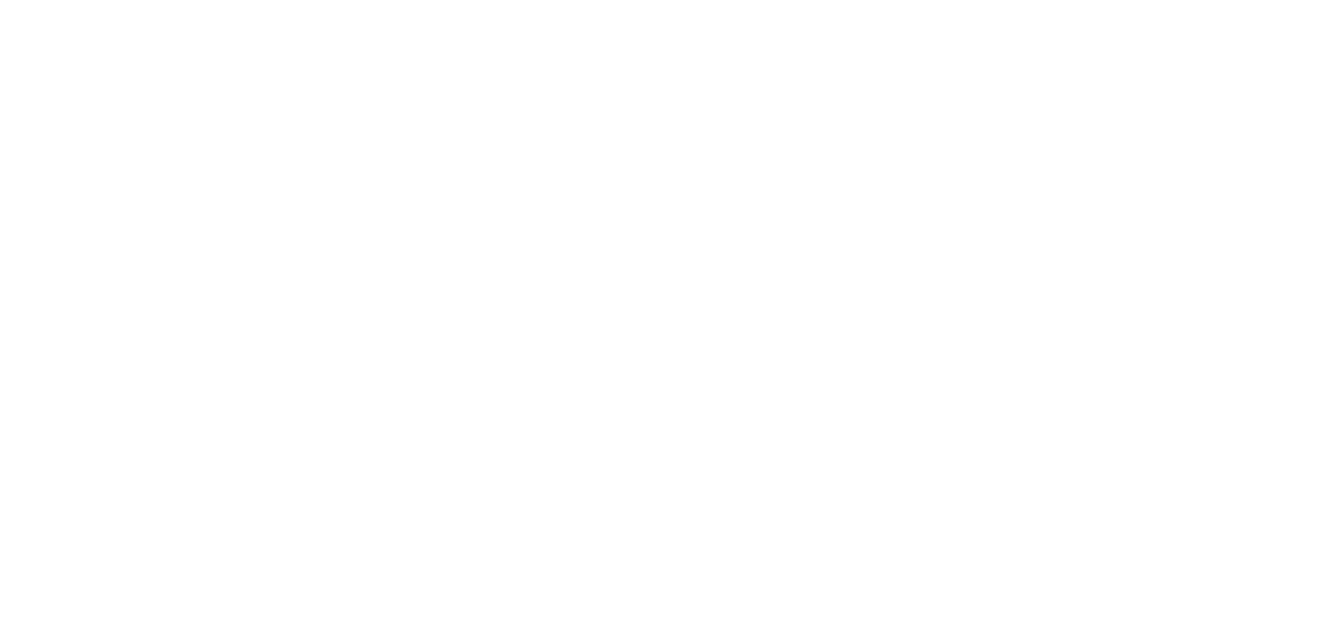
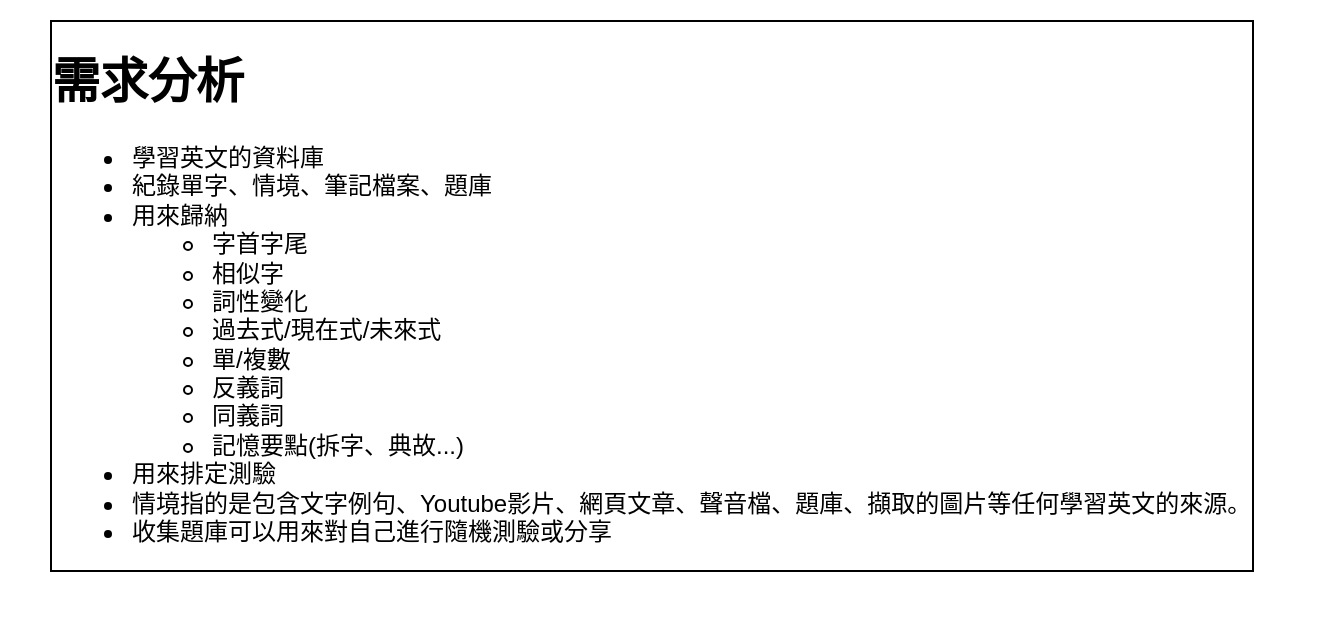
node "需求分析 學習英文的資料庫 紀錄單字、情境、筆記檔案、題庫 用來歸納 字首字尾 相似字 詞性變化 過去式/現在式/未來式 單/複數 反義詞 同義詞 記憶要點(拆字、典故...) 用來排定測驗 情境指的是包含文字例句、Youtube影片、網頁文章、聲音檔、題庫、擷取的圖片等任何學習英文的來源。 收集題庫可以用來對自己進行隨機測驗或分享": added
